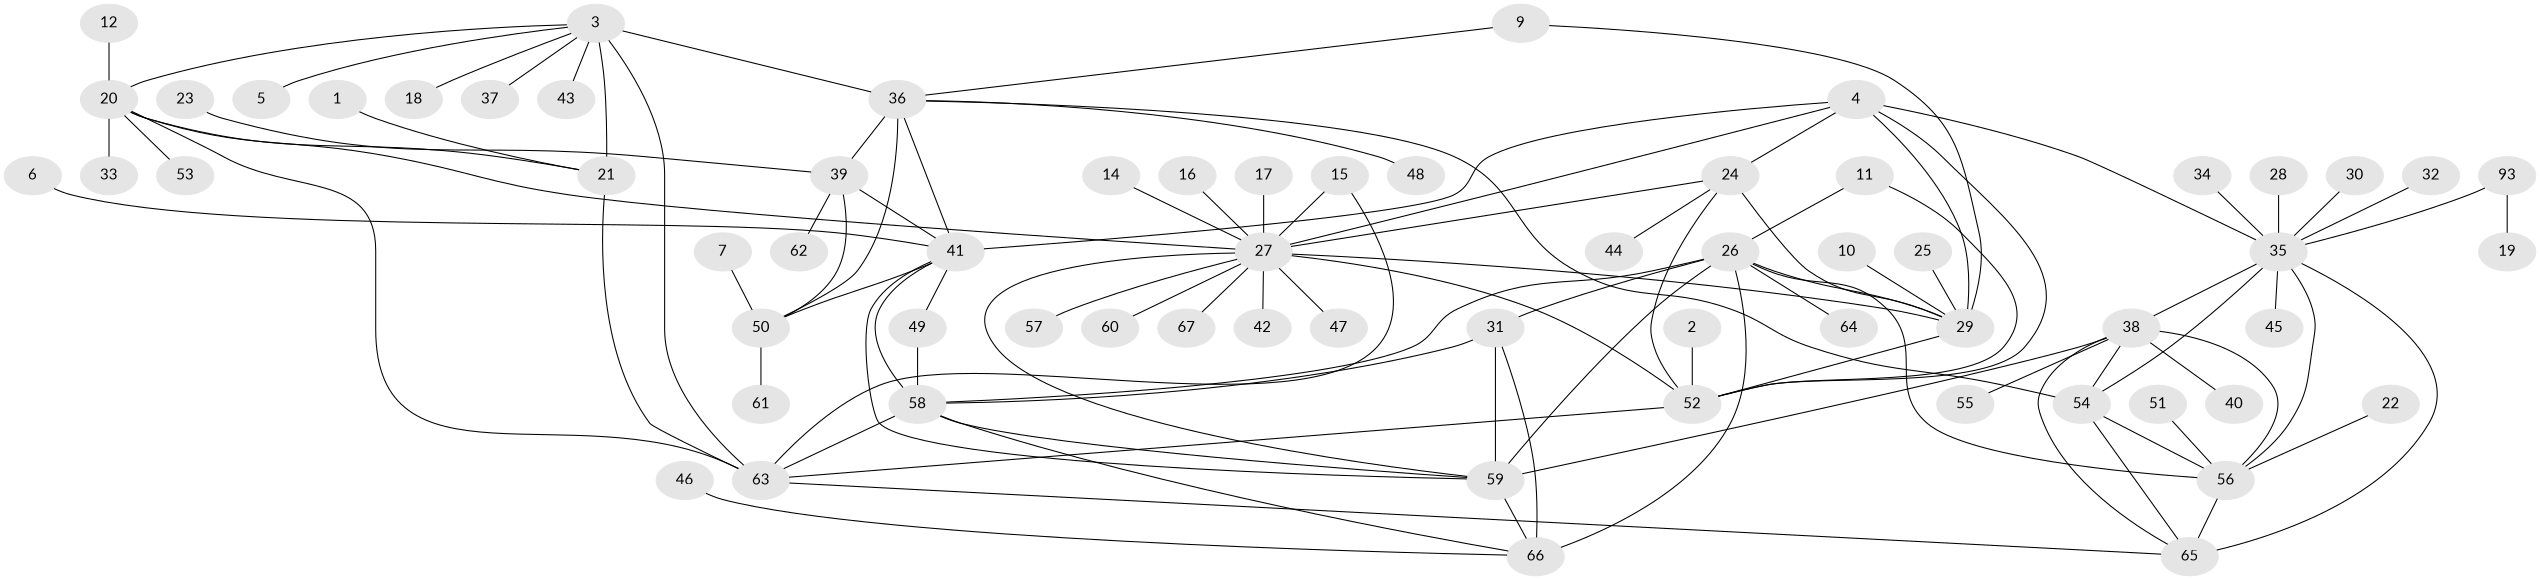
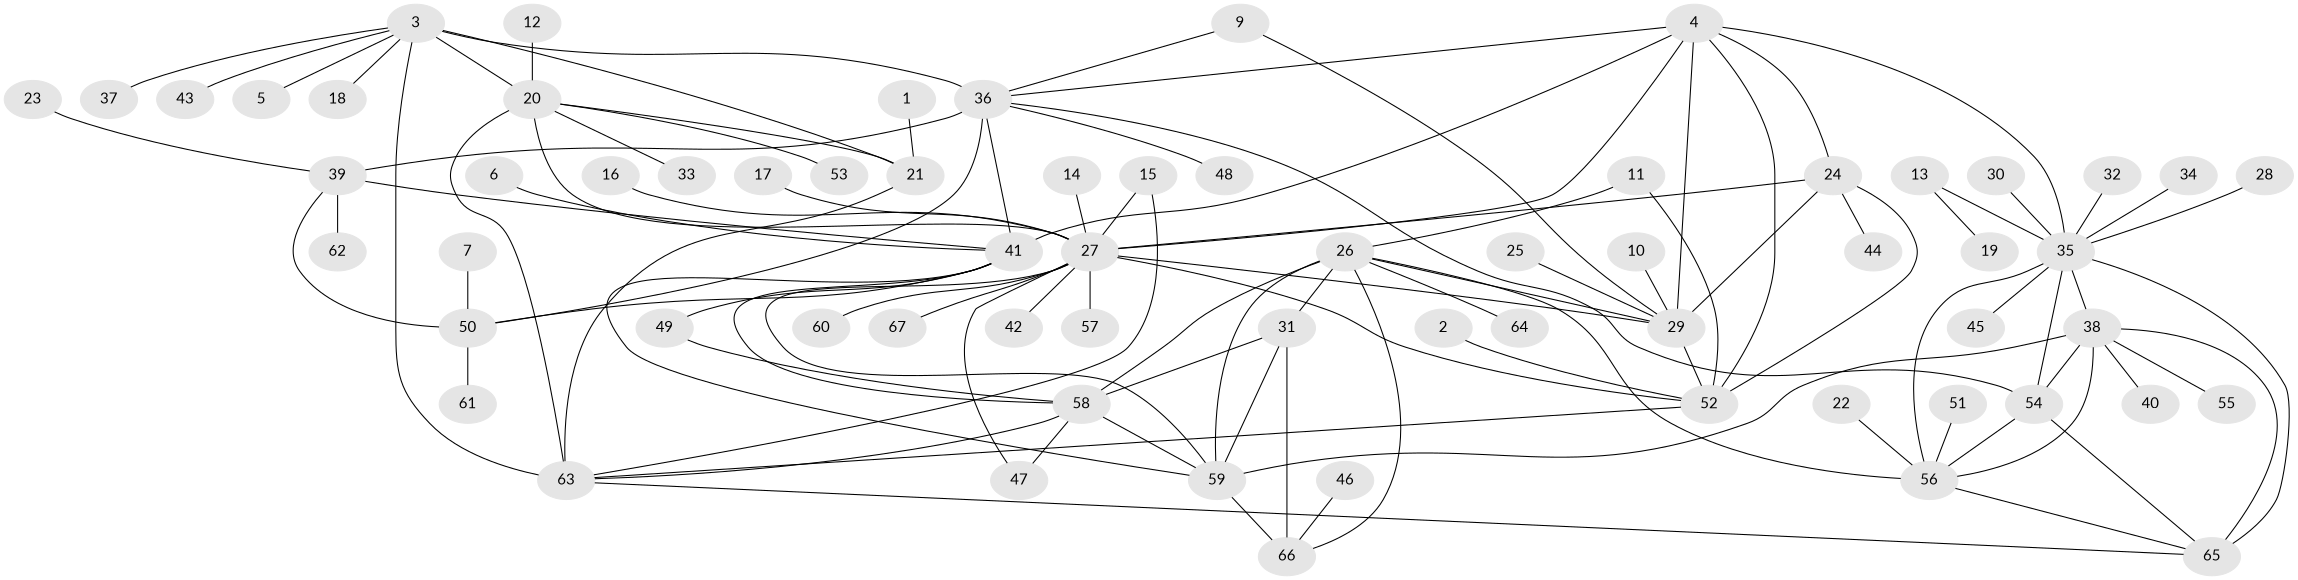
edge "4" -- "36": added
node "93": label "93" -> "13"
edge "58" -- "66": now "58" -- "47"
